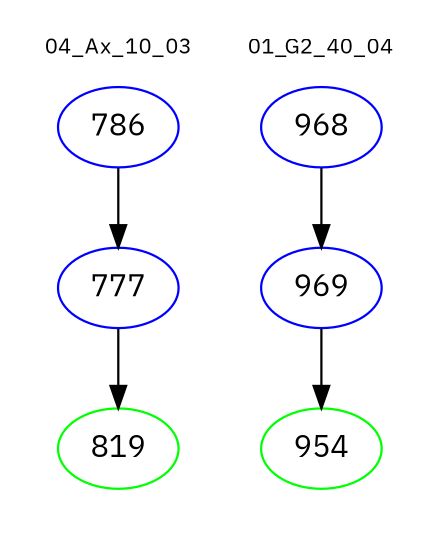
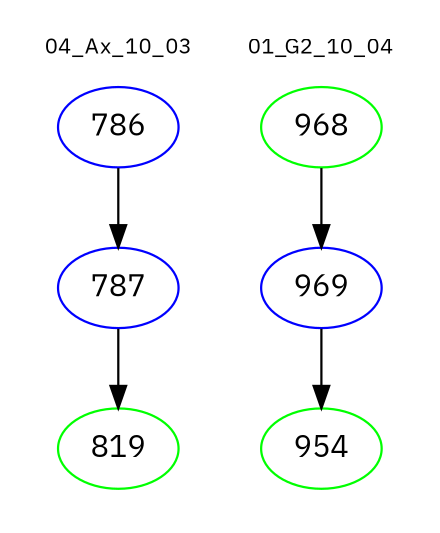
cluster "01_G2_40_04": label "01_G2_40_04" -> "01_G2_10_04"
node "968": color blue -> green
node "777": label "777" -> "787"
